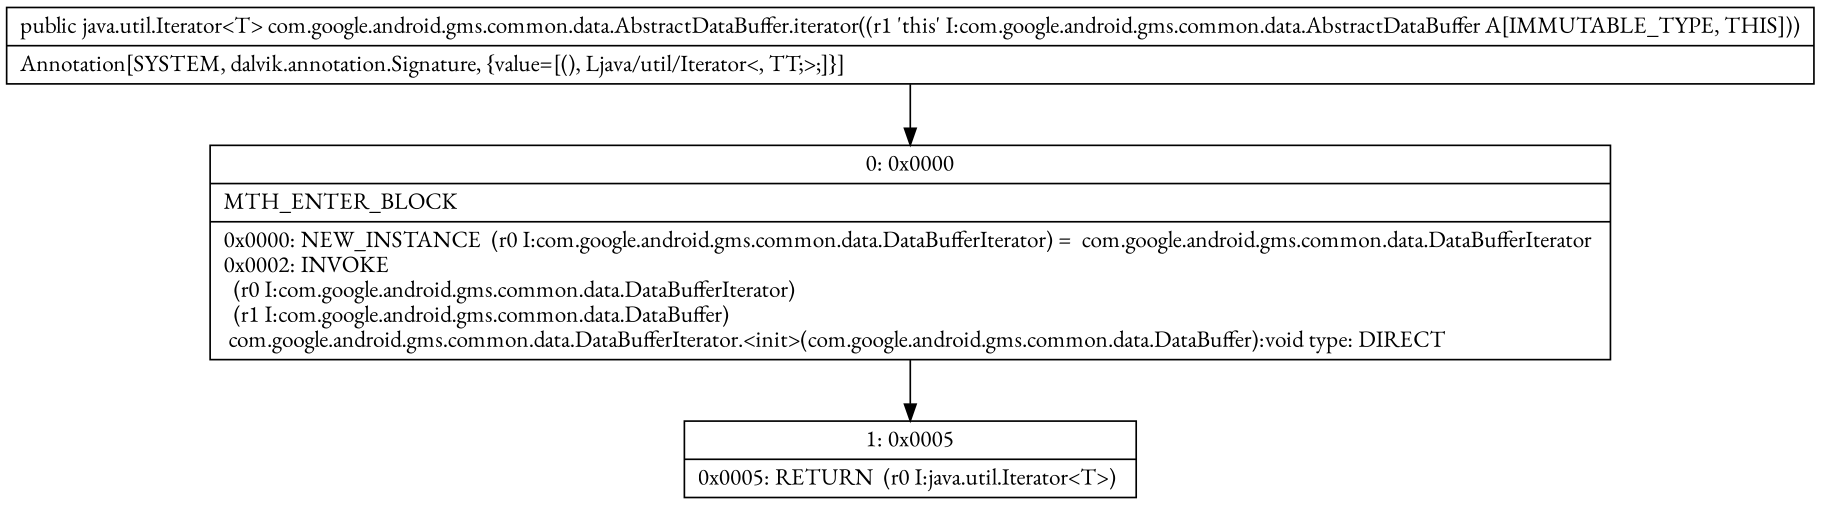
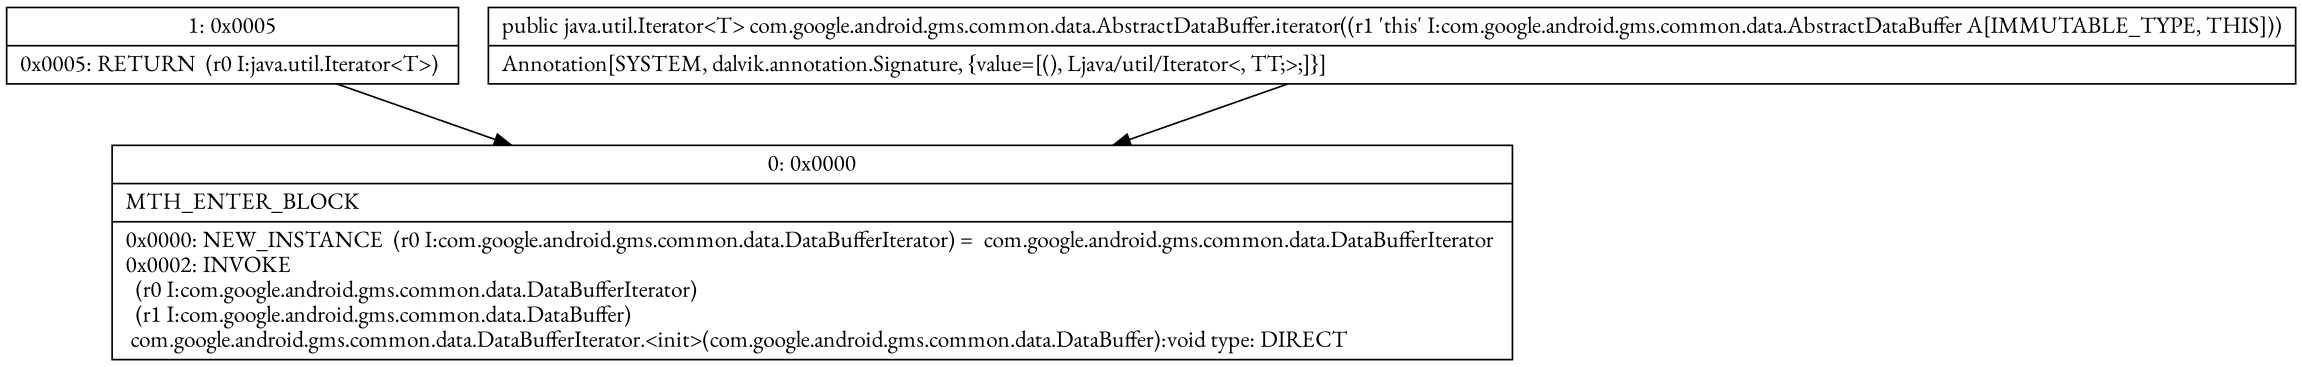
edge "0: 0x0000" -> "1: 0x0005": reversed
